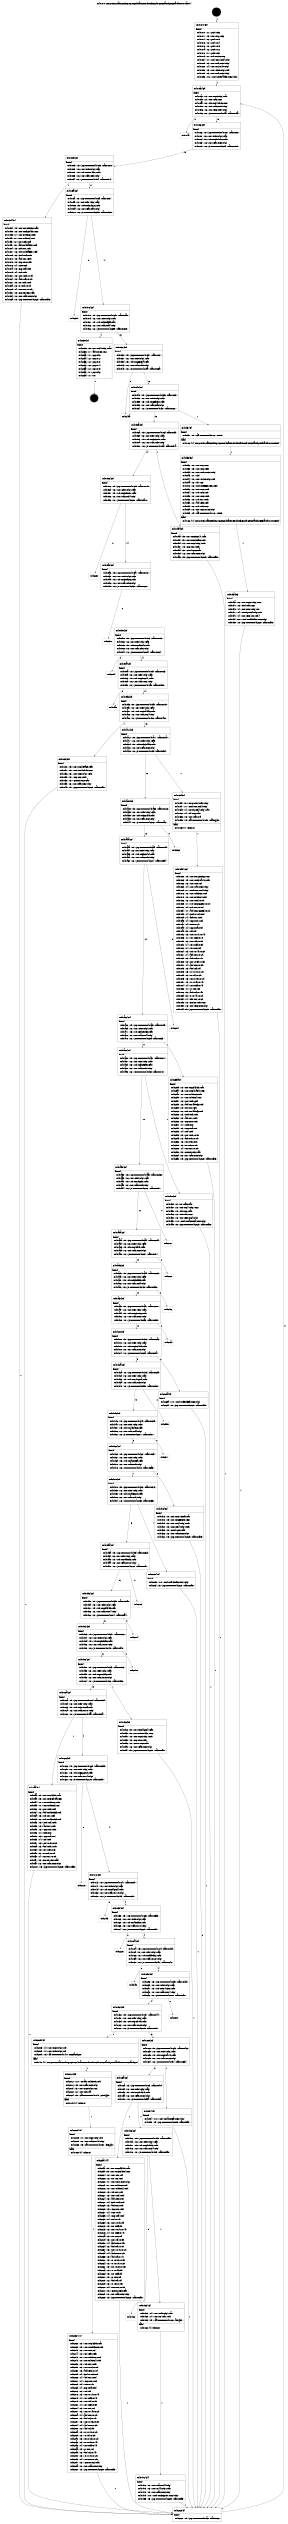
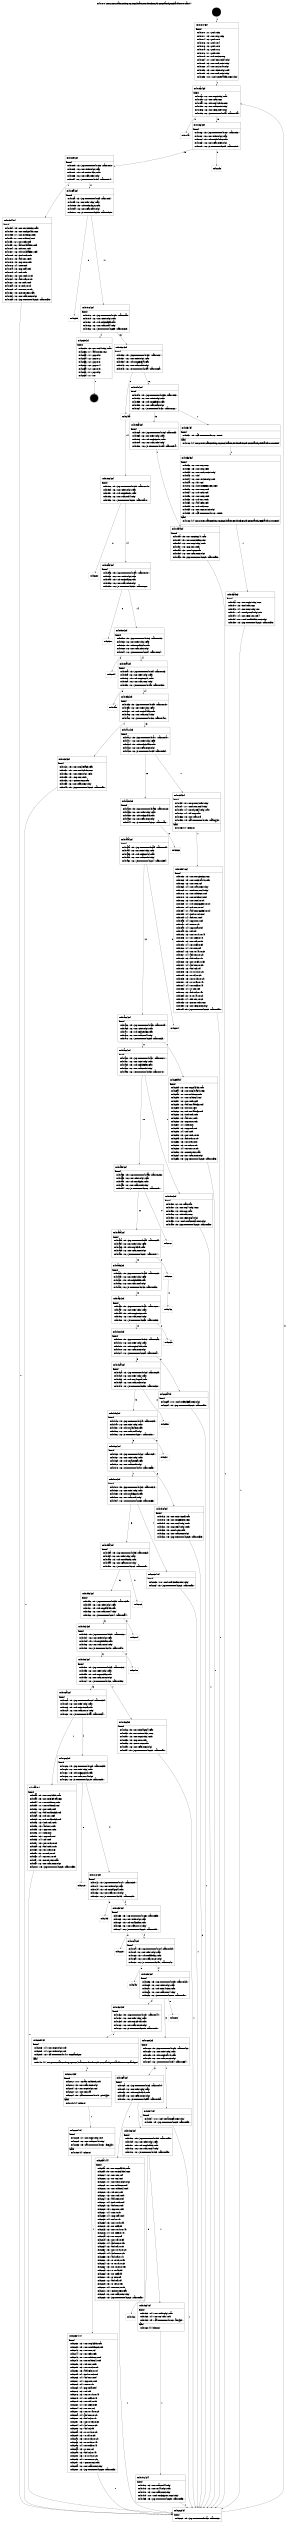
node "0x4021f5": added
edge "0x40196a [28]" -> "0x401986 [28]": now "0x4024da" -> "0x401986 [28]"
edge "0x4019a2 [28]" -> "0x4019be [28]": added, label "14"
edge "0x401a2e [28]" -> "0x401a4a [28]": removed, label "12"
edge "0x401ad6 [28]" -> "0x40242c": now "0x4026e7" -> "0x40242c"
edge "0x401cb2 [28]" -> "0x401cce [28]": now "0x401c96 [28]" -> "0x401cce [28]"
